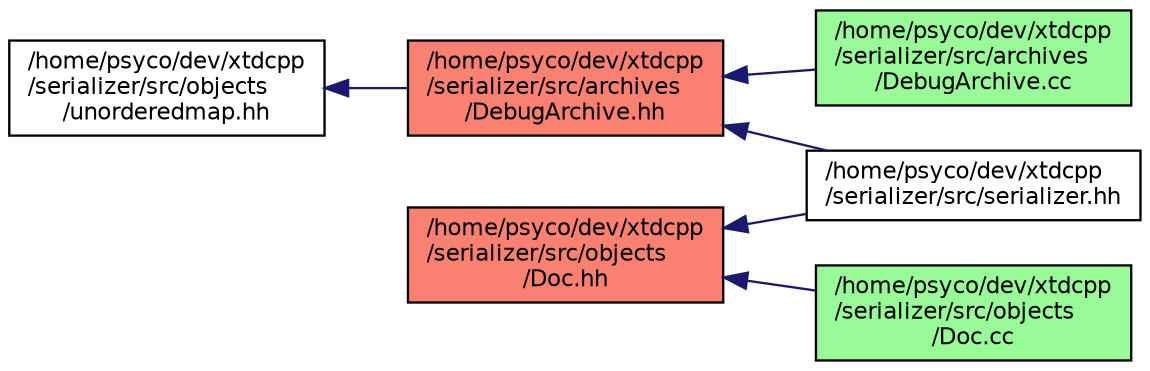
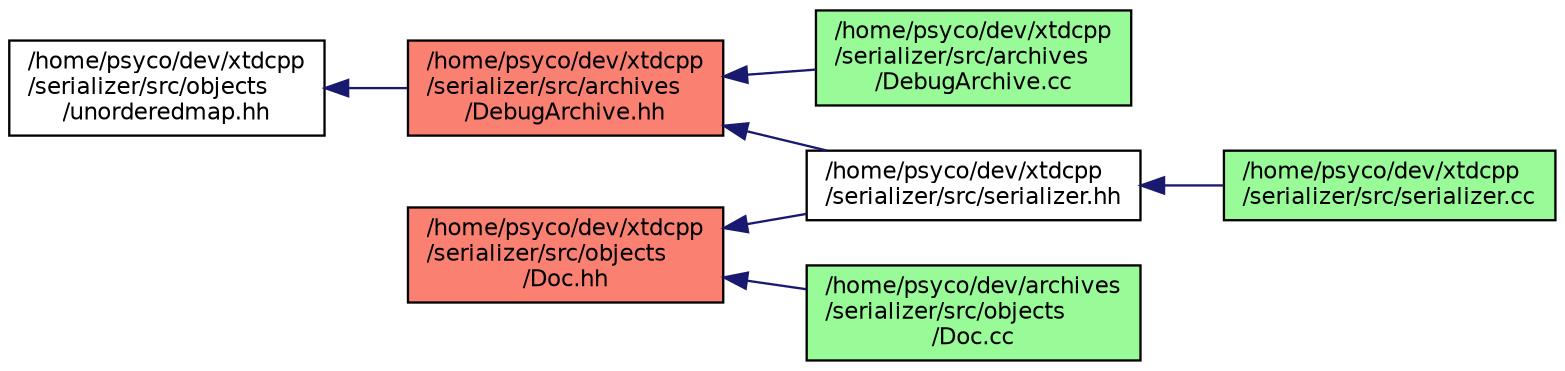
node "/home/psyco/dev/xtdcpp /serializer/src/serializer.cc": added
node "/home/psyco/dev/xtdcpp /serializer/src/objects /Doc.cc": label "/home/psyco/dev/xtdcpp /serializer/src/objects /Doc.cc" -> "/home/psyco/dev/archives /serializer/src/objects /Doc.cc"
